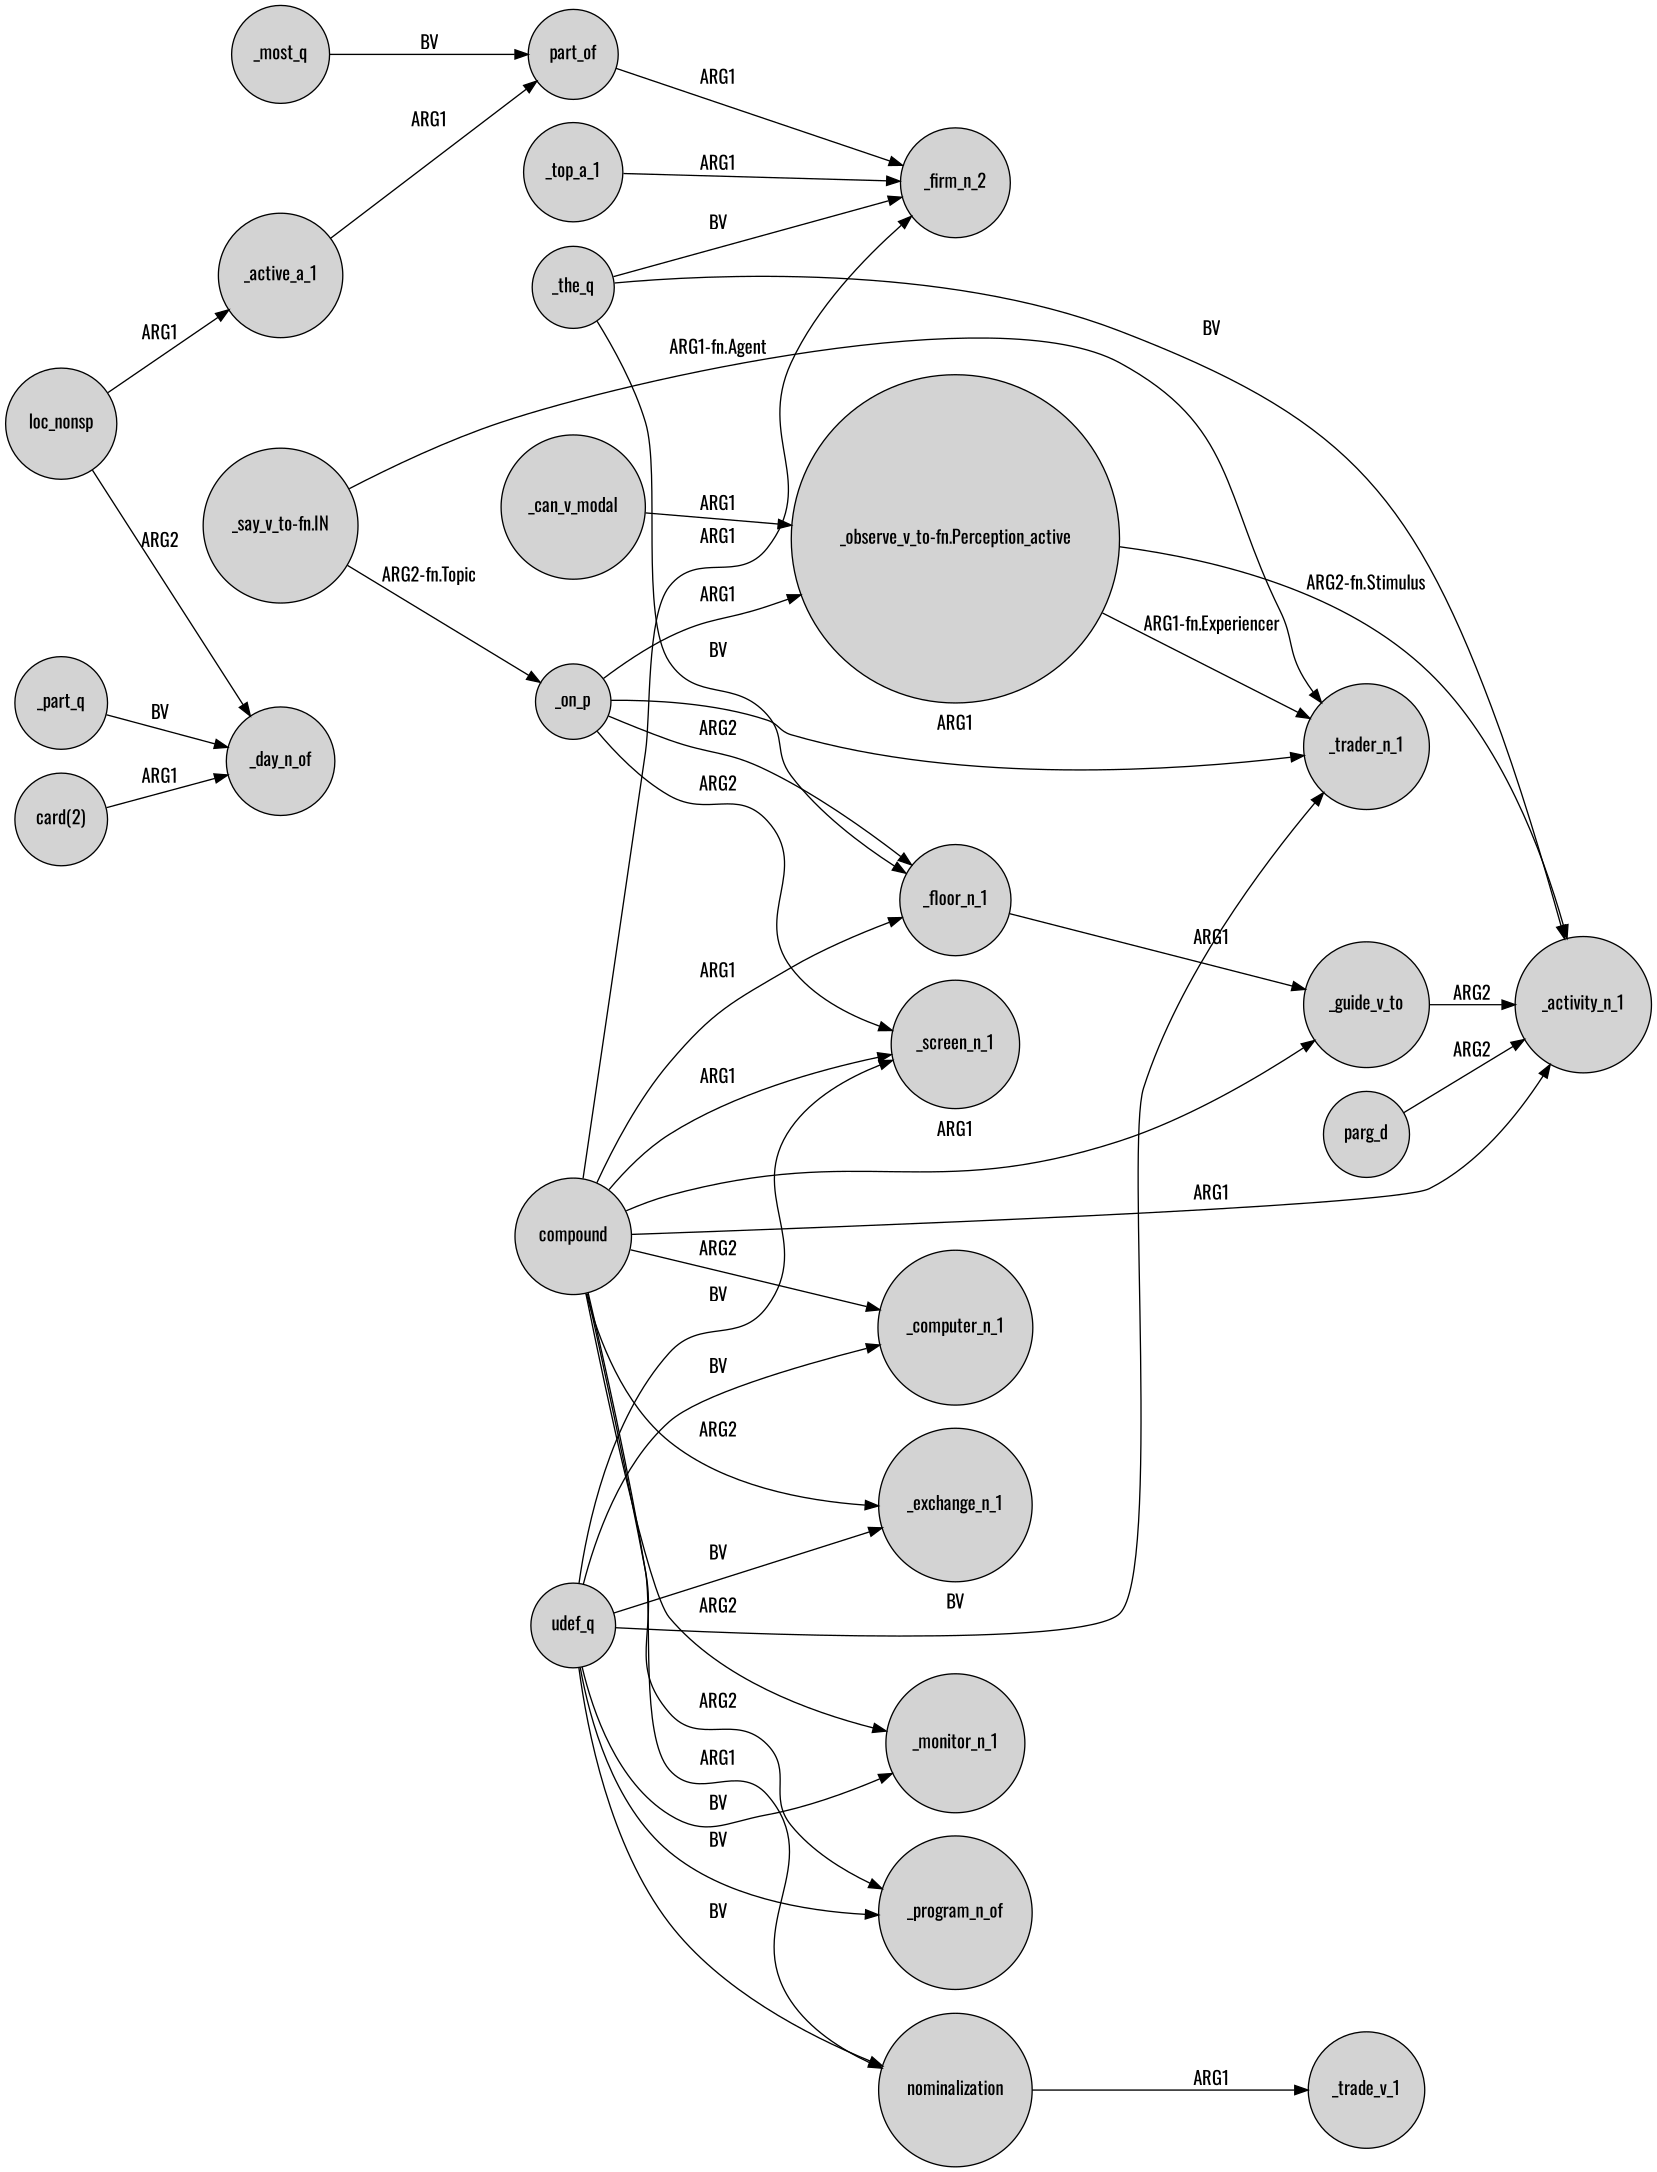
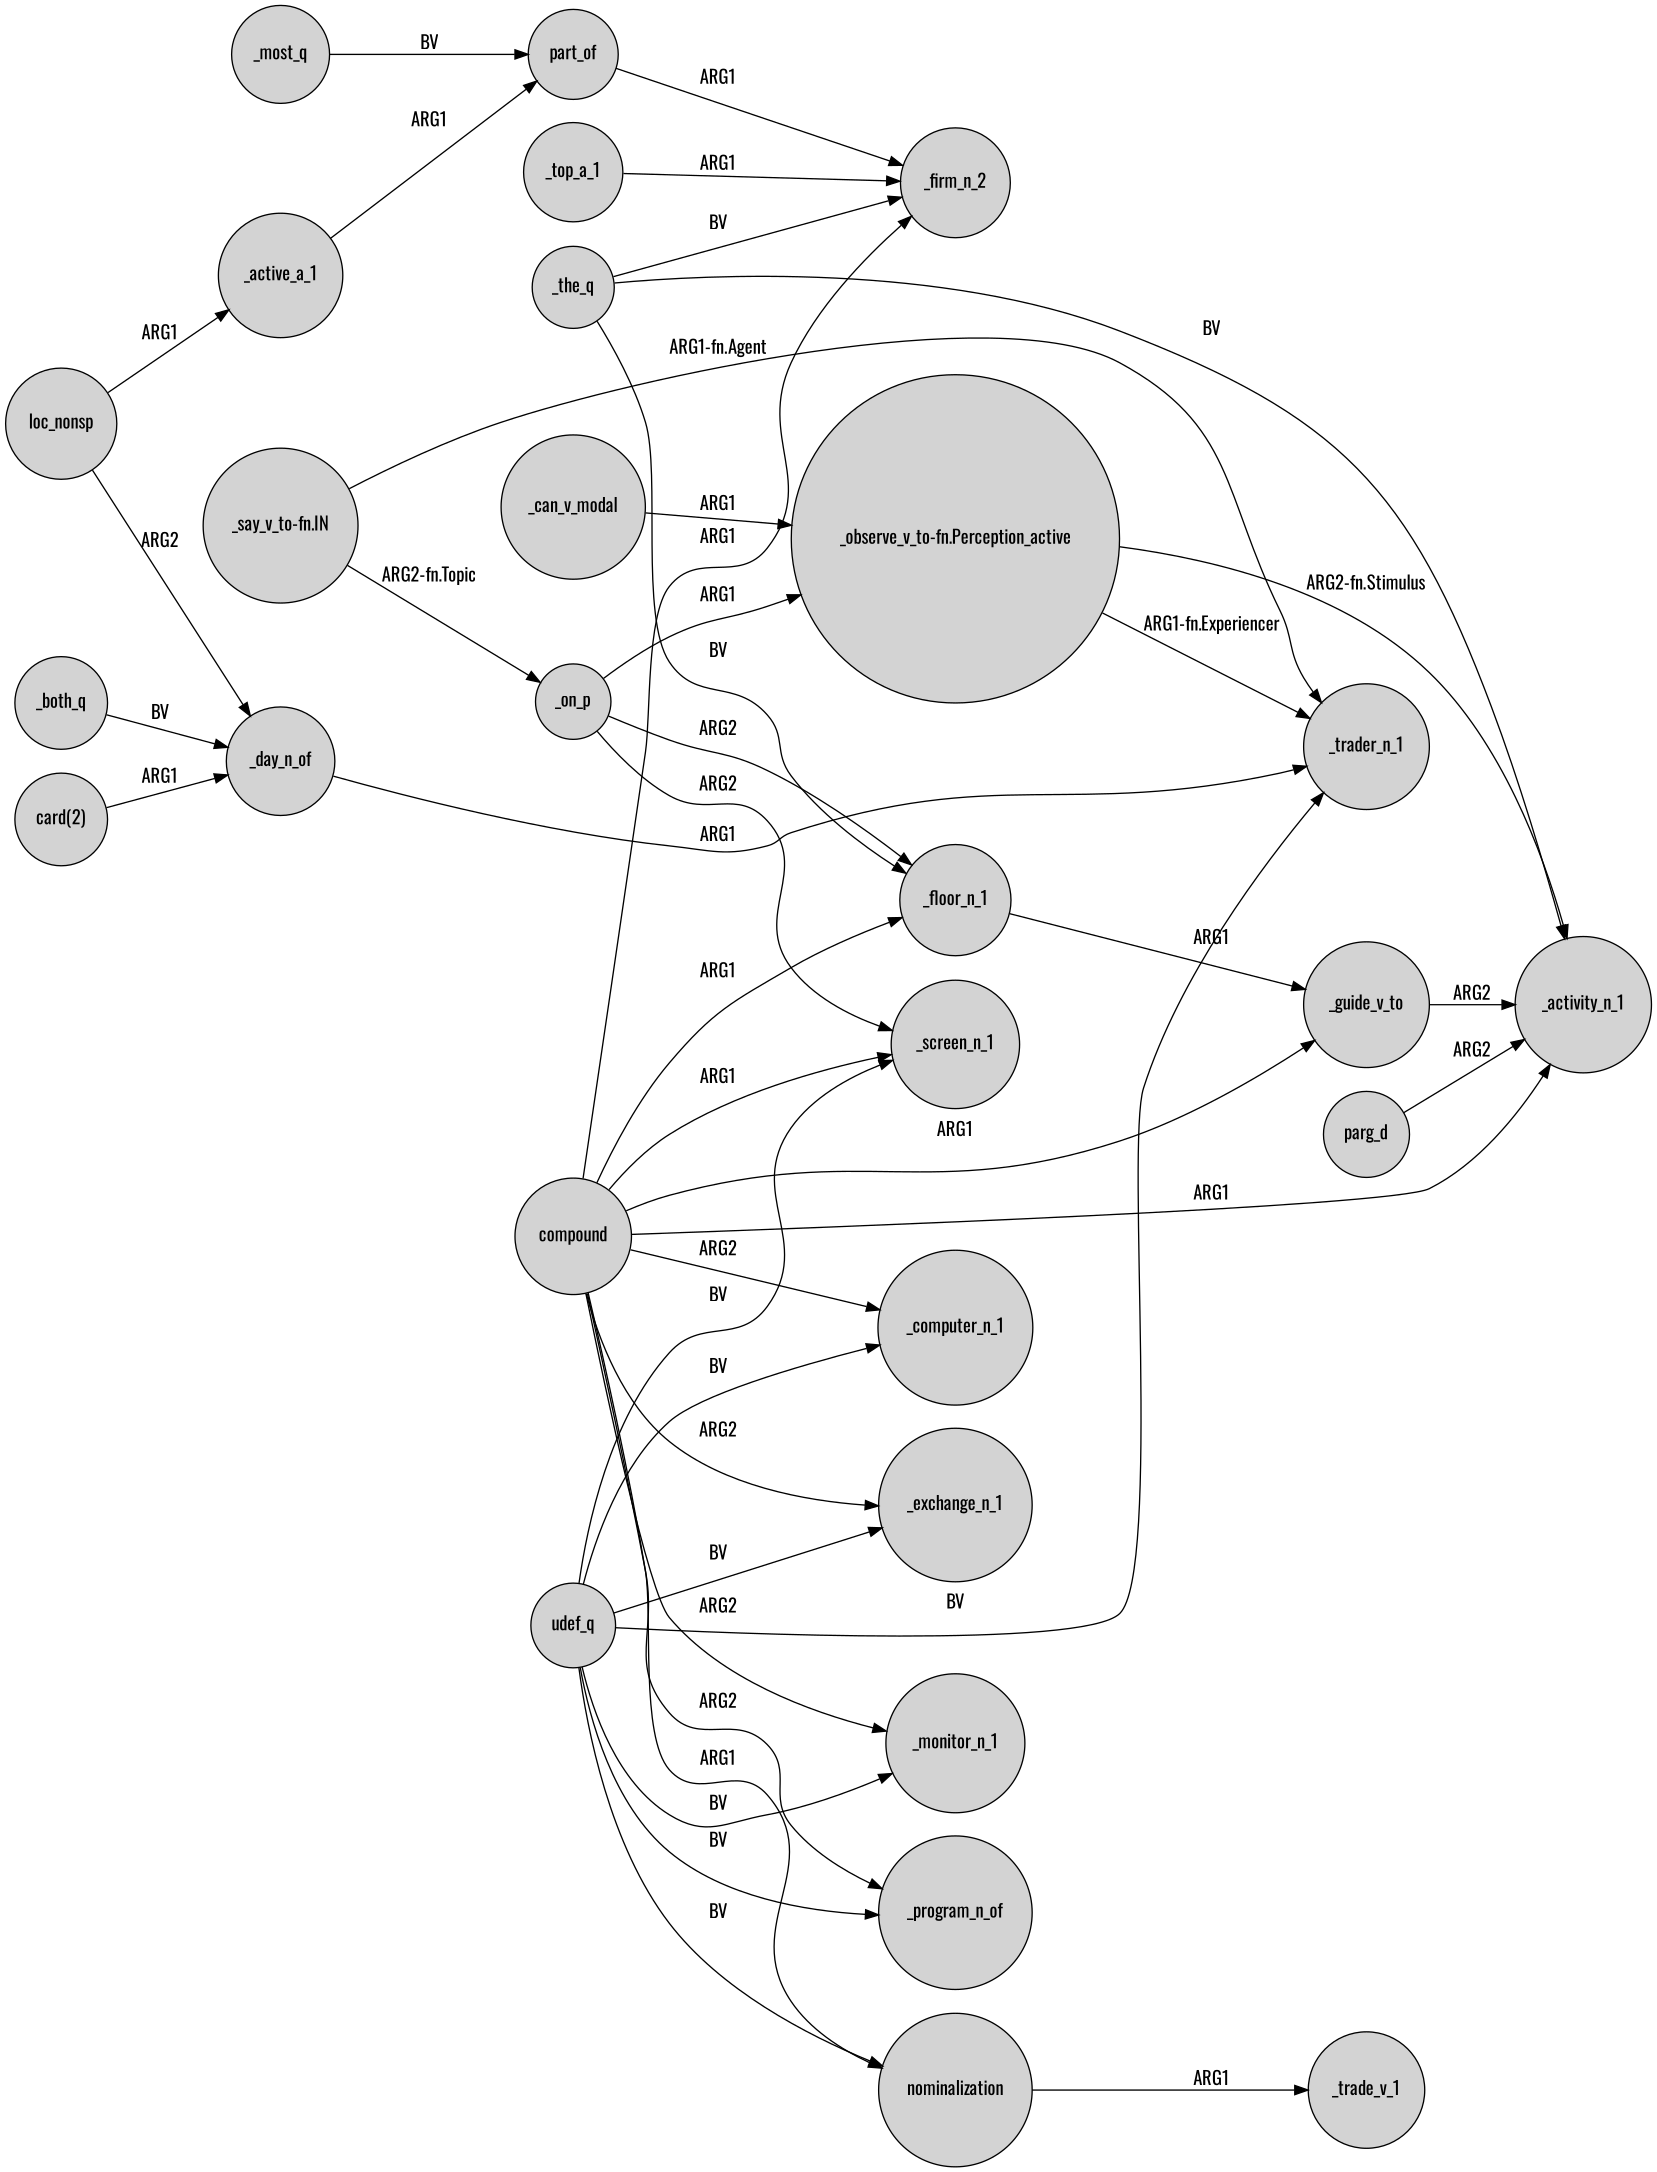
node "_part_q": label "_part_q" -> "_both_q"
edge "_on_p" -> "_trader_n_1": now "_day_n_of" -> "_trader_n_1"
